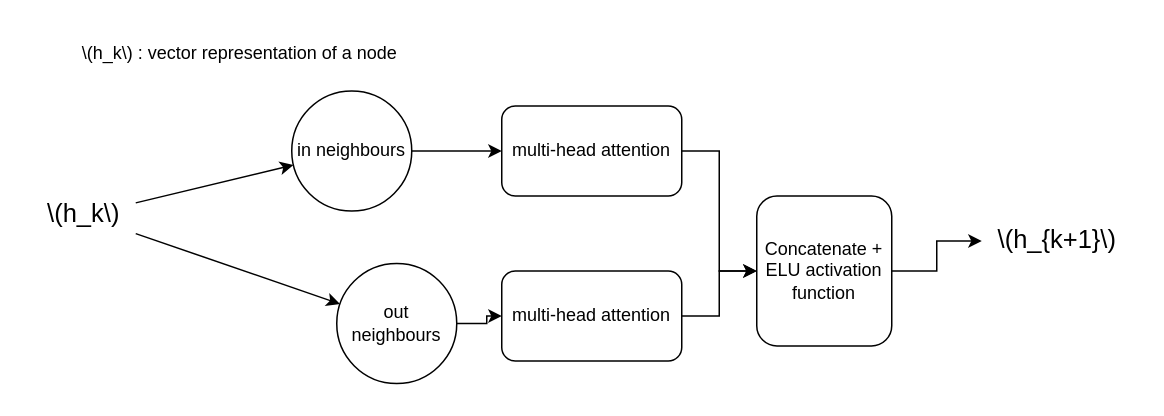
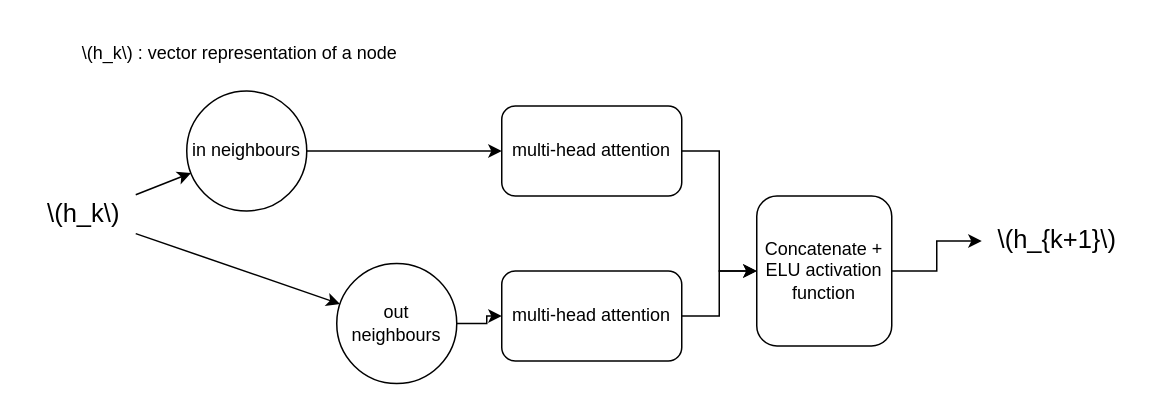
node "in neighbours": moved (352, 151) -> (247, 151)
